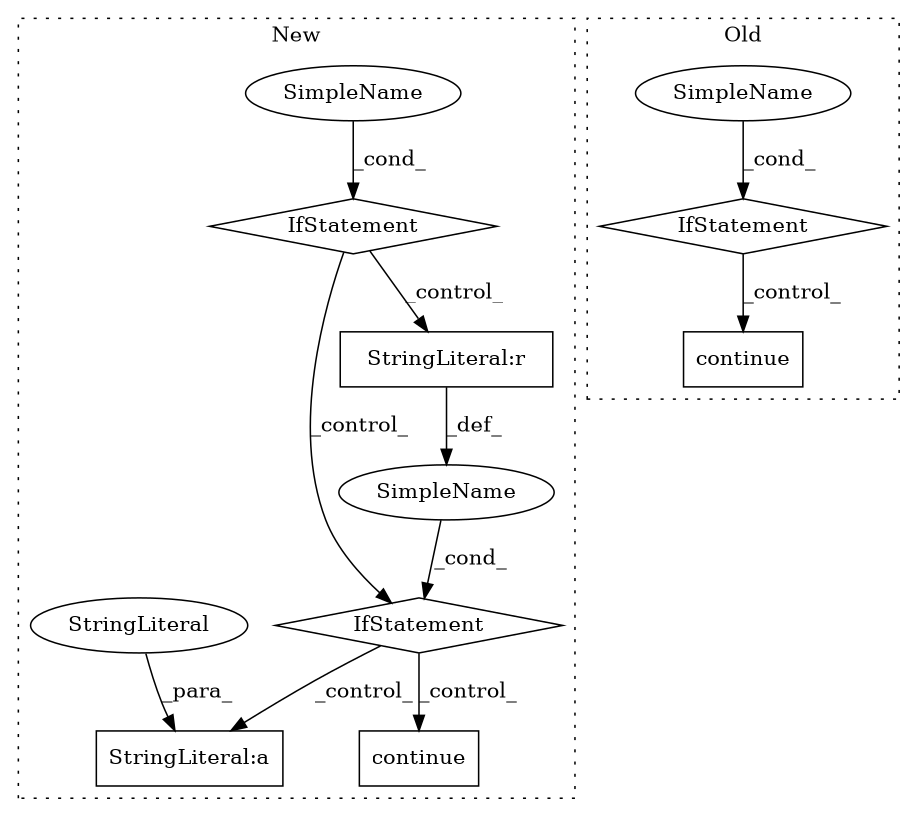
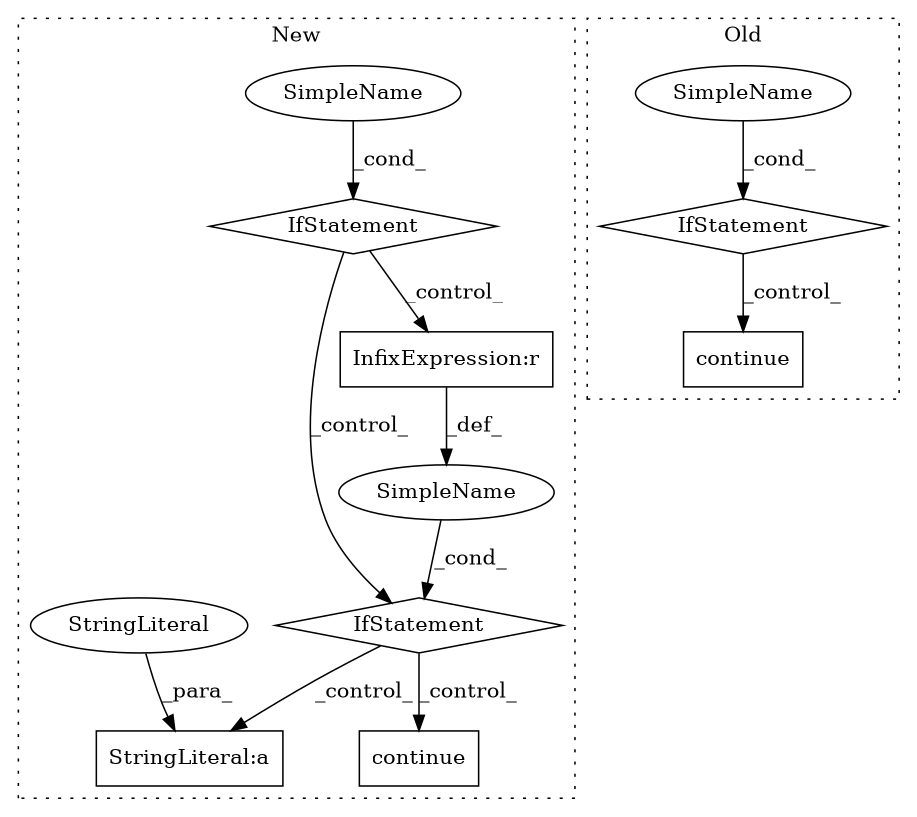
node "StringLiteral:r": label "StringLiteral:r" -> "InfixExpression:r"
